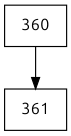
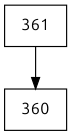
edge "360" -> "361": reversed
